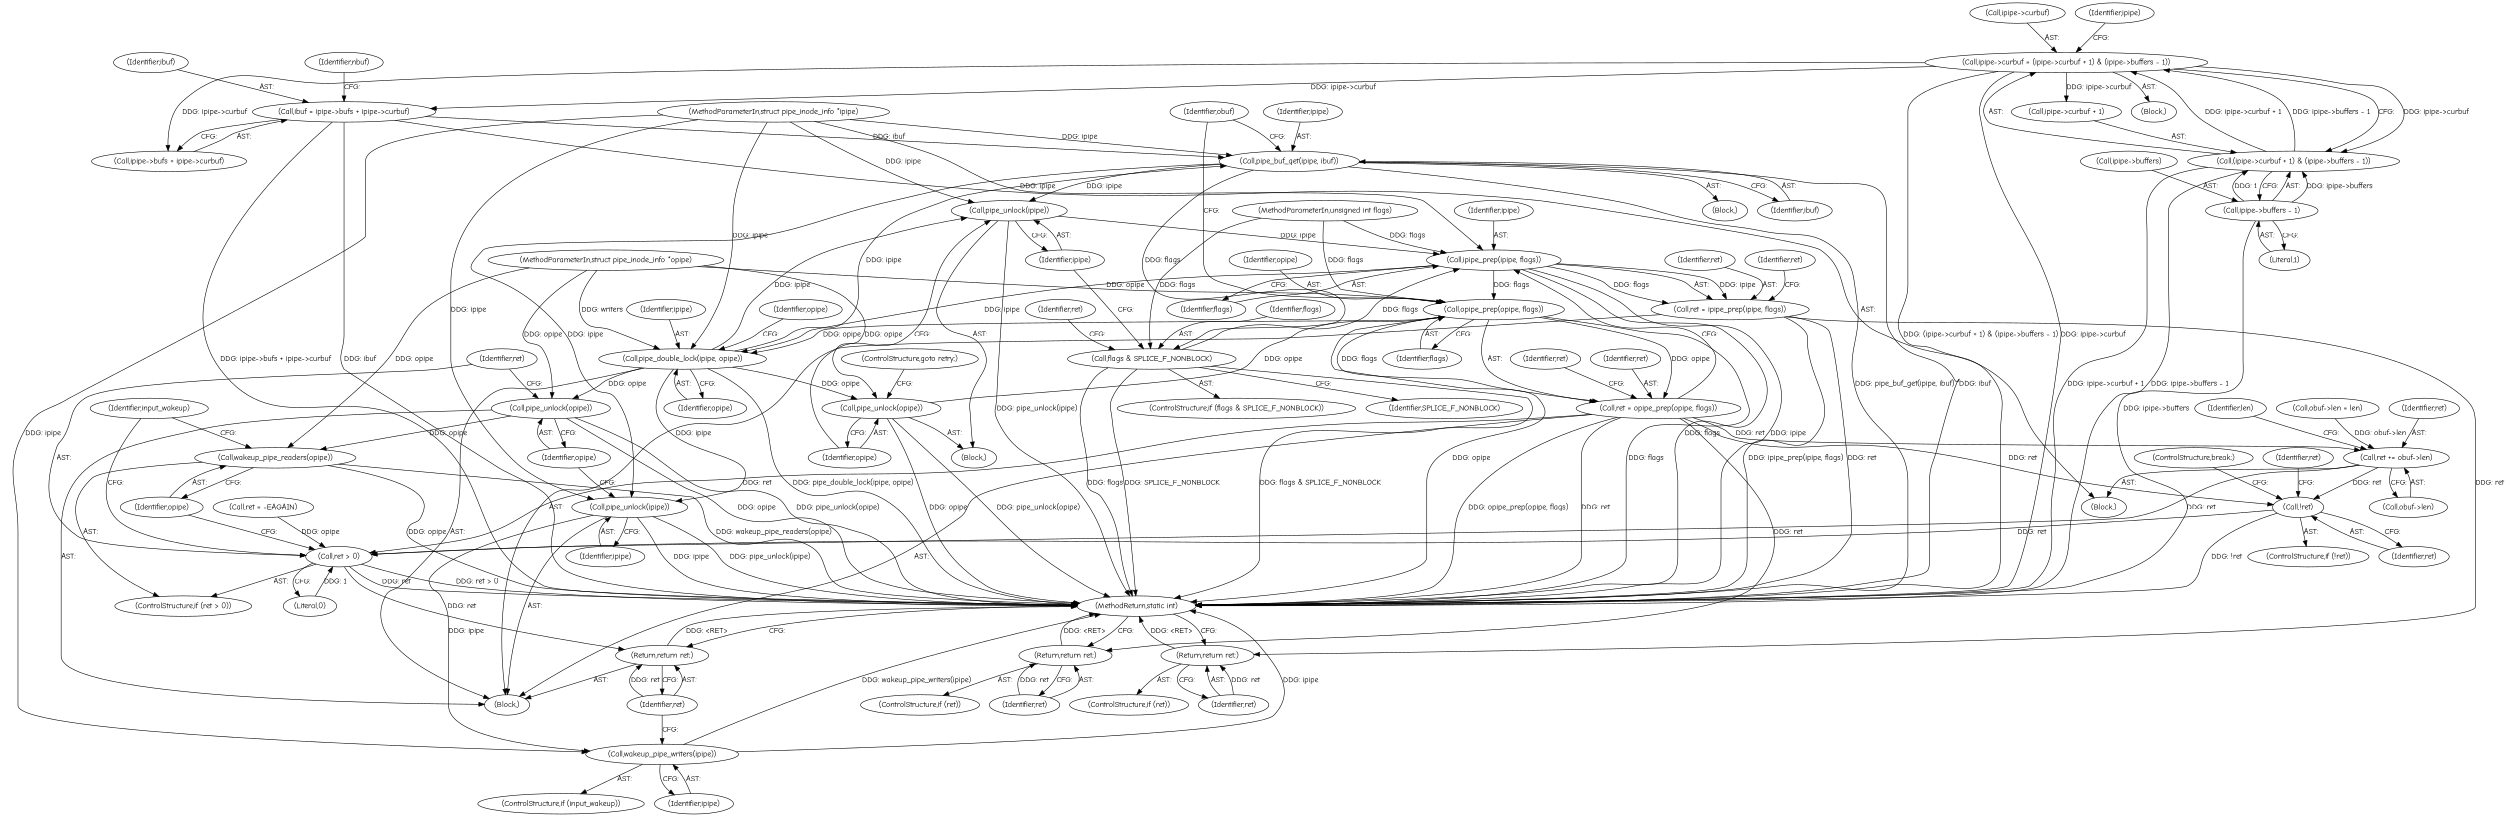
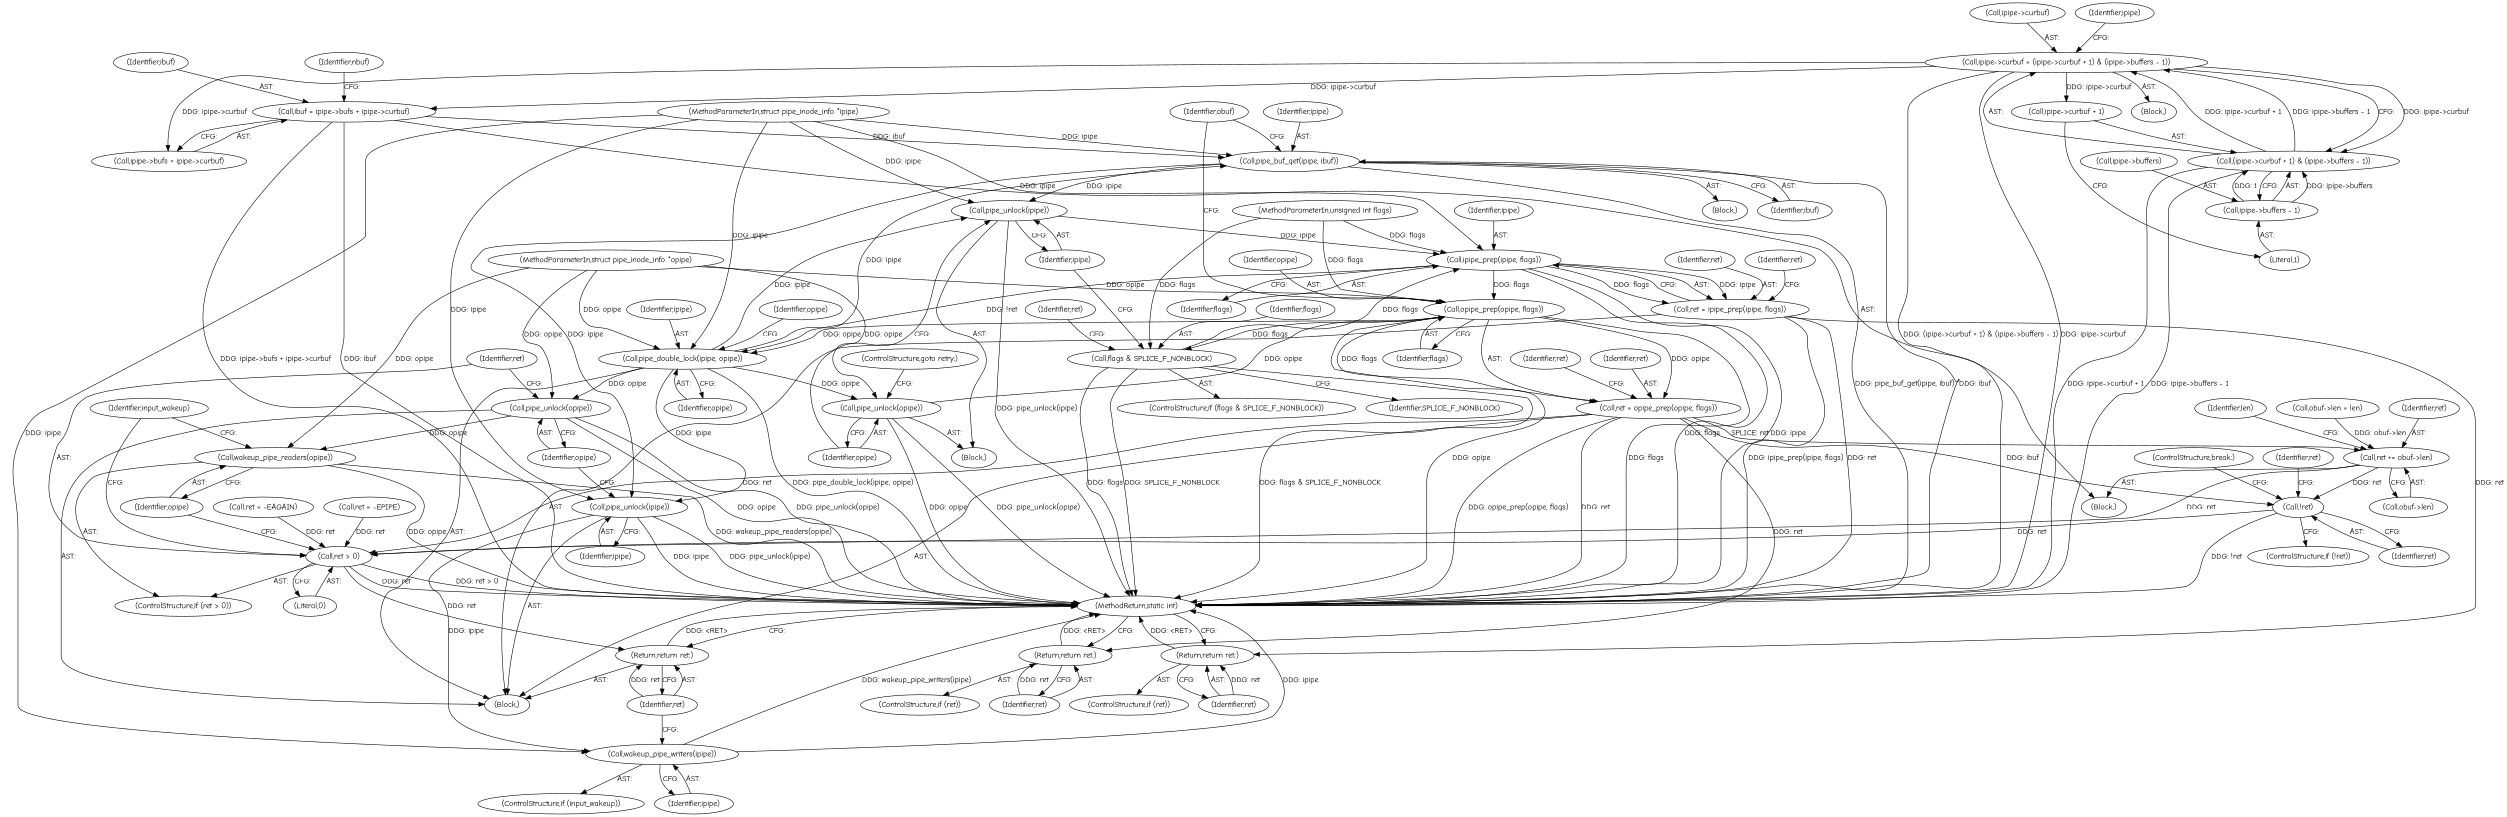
edge "(Call,ipipe->buffers - 1)" -> "(Literal,1)": now "(Call,ipipe->curbuf + 1)" -> "(Literal,1)"
edge "(Call,pipe_buf_get(ipipe, ibuf))" -> "(Call,flags & SPLICE_F_NONBLOCK)": now "(Call,opipe_prep(opipe, flags))" -> "(Call,flags & SPLICE_F_NONBLOCK)"
edge "(MethodParameterIn,struct pipe_inode_info *opipe)" -> "(Call,pipe_double_lock(ipipe, opipe))": label "DDG: writers" -> "DDG: opipe"
edge "(Call,ipipe_prep(ipipe, flags))" -> "(Call,pipe_double_lock(ipipe, opipe))": label "DDG: ipipe" -> "DDG: !ret"
edge "(Call,ret = opipe_prep(opipe, flags))" -> "(Call,ipipe_prep(ipipe, flags))": now "(Call,ret = ipipe_prep(ipipe, flags))" -> "(Call,ipipe_prep(ipipe, flags))"
edge "(Call,ret = opipe_prep(opipe, flags))" -> "(Call,ret += obuf->len)": label "DDG: ret" -> "SPLICE: ret"
edge "(Call,ret = opipe_prep(opipe, flags))" -> "(Call,!ret)": label "DDG: ret" -> "DDG: ibuf"
node "(Call,ret = -EPIPE)": added
edge "(Call,ret = -EAGAIN)" -> "(Call,ret > 0)": label "DDG: opipe" -> "DDG: ret"
edge "(Call,!ret)" -> "(ControlStructure,if (!ret))": label "AST: " -> "CFG: "
edge "(Literal,0)" -> "(Call,ret > 0)": label "DDG: 1" -> "AST: "
edge "(Call,ipipe->buffers - 1)" -> "(MethodReturn,static int)": removed, label "DDG: ipipe->buffers"
